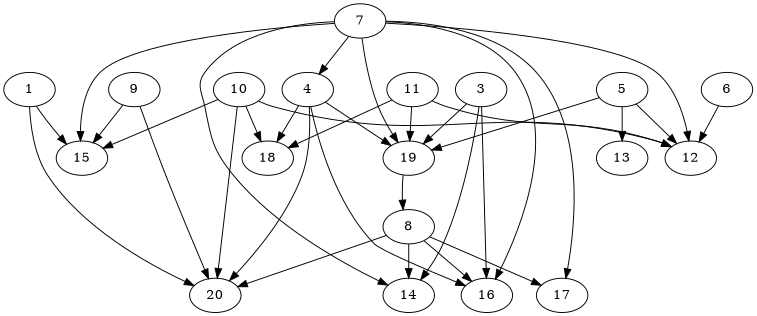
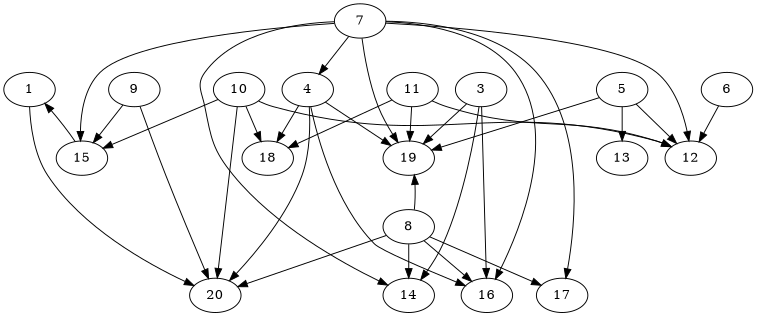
edge "1" -> "15": reversed
edge "19" -> "8": reversed
